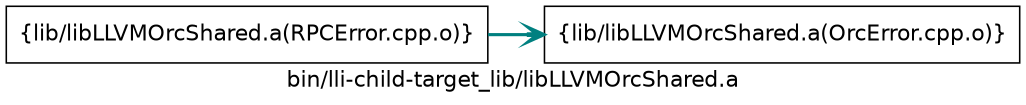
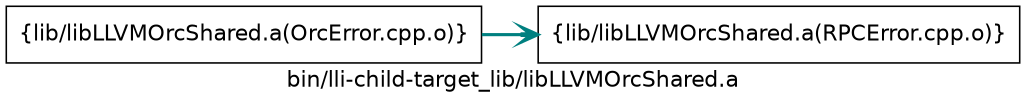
edge "{lib/libLLVMOrcShared.a(RPCError.cpp.o)}" -> "{lib/libLLVMOrcShared.a(OrcError.cpp.o)}": reversed
